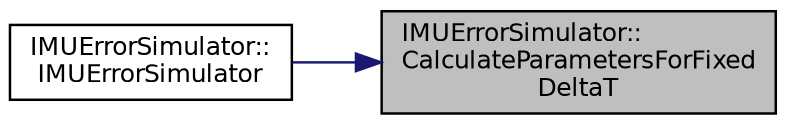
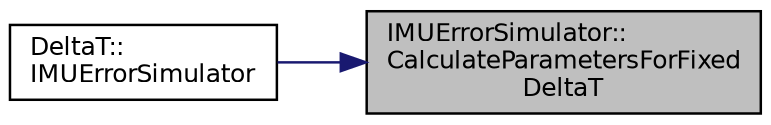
node "IMUErrorSimulator:: IMUErrorSimulator": label "IMUErrorSimulator:: IMUErrorSimulator" -> "DeltaT:: IMUErrorSimulator"
